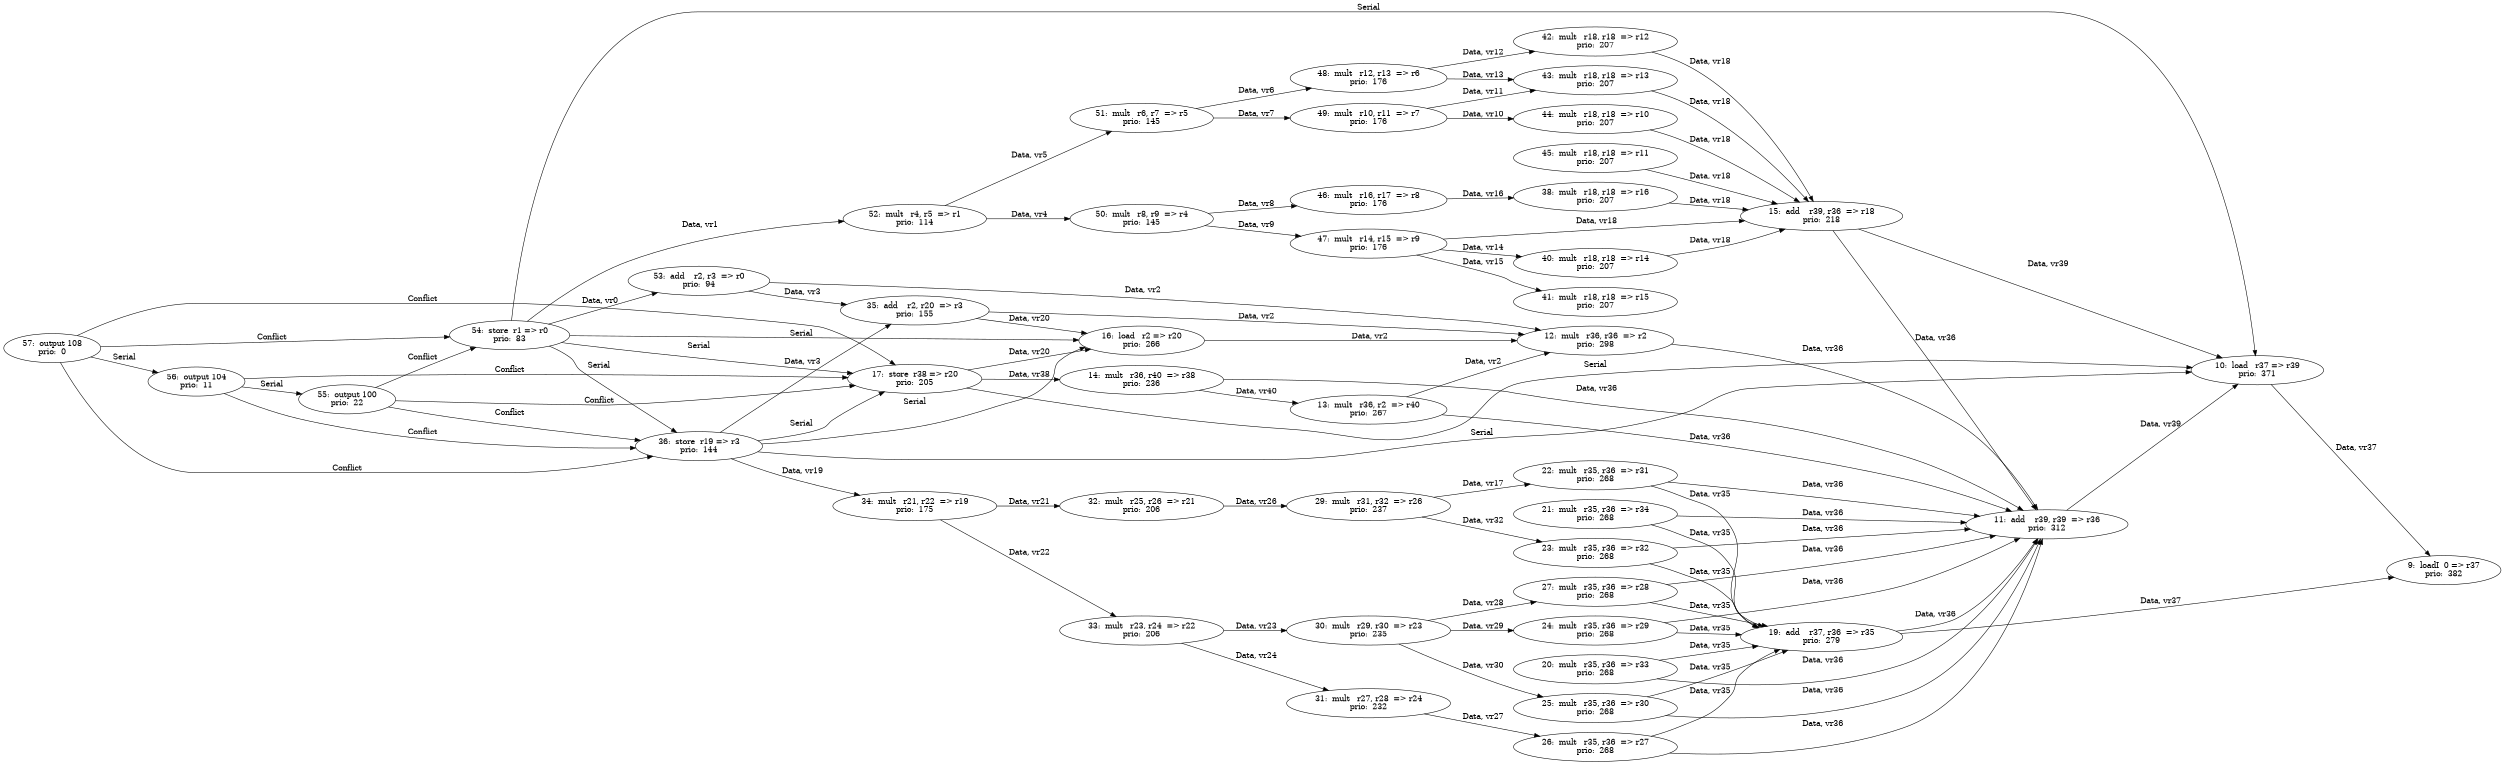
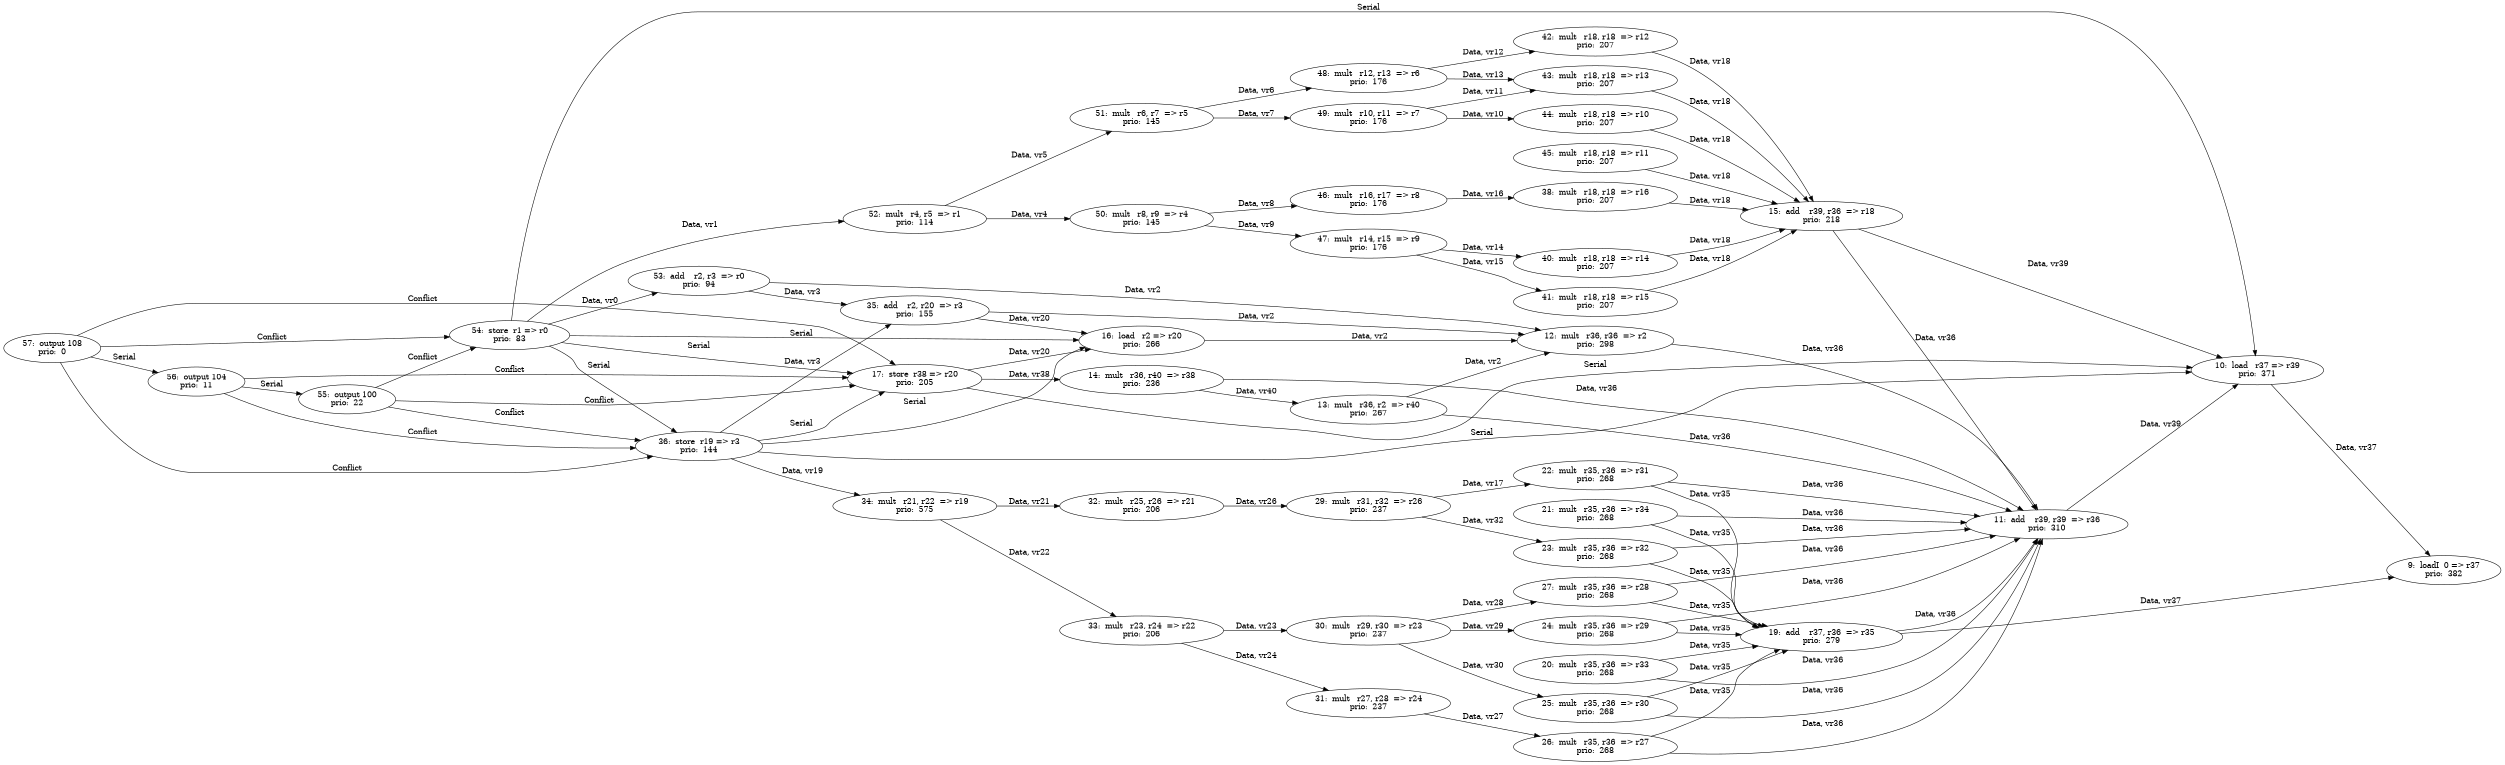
edge "47:  mult   r14, r15  => r9 prio:  176" -> "15:  add    r39, r36  => r18 prio:  218": now "41:  mult   r18, r18  => r15 prio:  207" -> "15:  add    r39, r36  => r18 prio:  218"
node "34:  mult   r21, r22  => r19 prio:  175": label "34:  mult   r21, r22  => r19 prio:  175" -> "34:  mult   r21, r22  => r19 prio:  575"
node "11:  add    r39, r39  => r36 prio:  312": label "11:  add    r39, r39  => r36 prio:  312" -> "11:  add    r39, r39  => r36 prio:  310"
node "30:  mult   r29, r30  => r23 prio:  235": label "30:  mult   r29, r30  => r23 prio:  235" -> "30:  mult   r29, r30  => r23 prio:  237"
node "31:  mult   r27, r28  => r24 prio:  232": label "31:  mult   r27, r28  => r24 prio:  232" -> "31:  mult   r27, r28  => r24 prio:  237"
